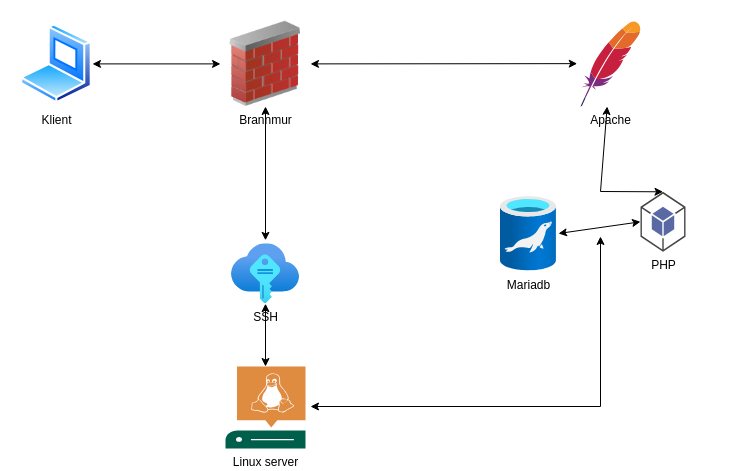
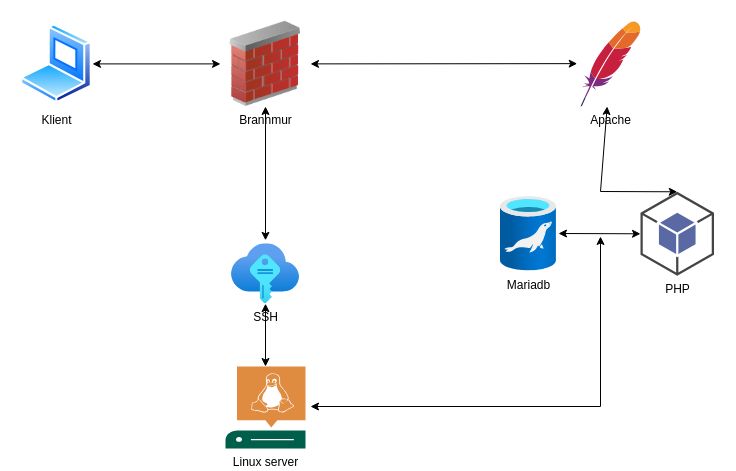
node "PHP": size 45x60 -> 74x84
